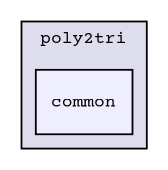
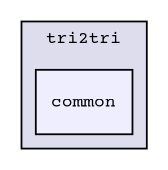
cluster "poly2tri": label "poly2tri" -> "tri2tri"
